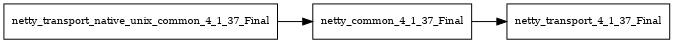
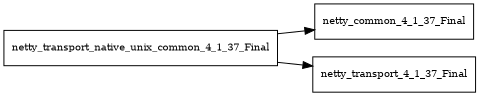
edge "netty_common_4_1_37_Final" -> "netty_transport_4_1_37_Final": now "netty_transport_native_unix_common_4_1_37_Final" -> "netty_transport_4_1_37_Final"
